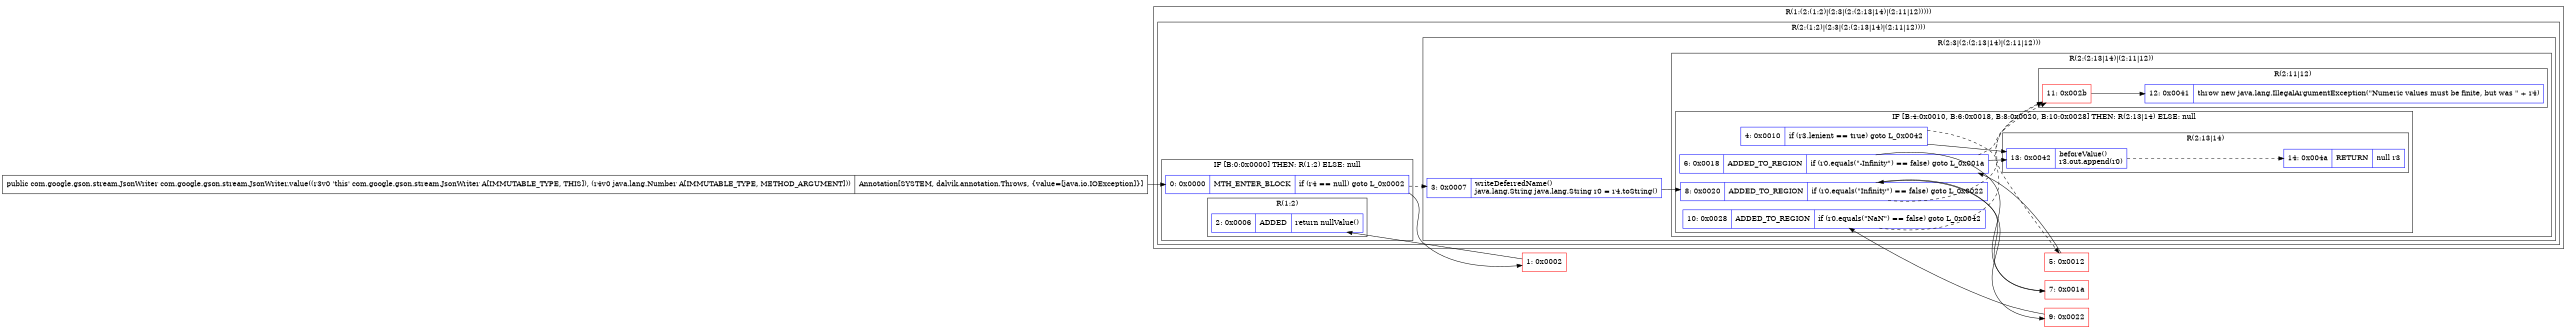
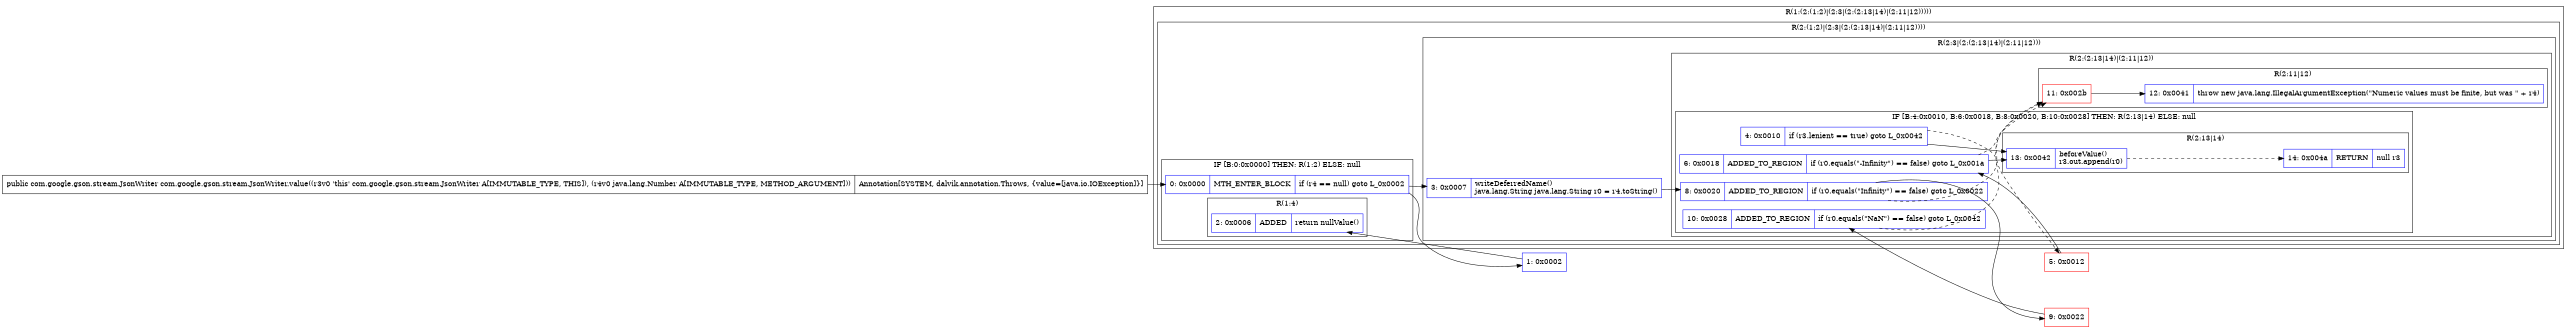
edge "0: 0x0000" -> "3: 0x0007": style dashed -> solid
cluster "R(1:2)": label "R(1:2)" -> "R(1:4)"
node "1: 0x0002": color red -> blue
node "7: 0x001a": removed
